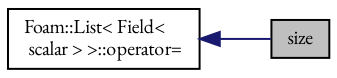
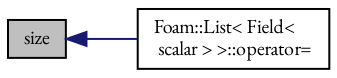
edge "size" -> "Foam::List< Field< scalar > >::operator=": reversed
